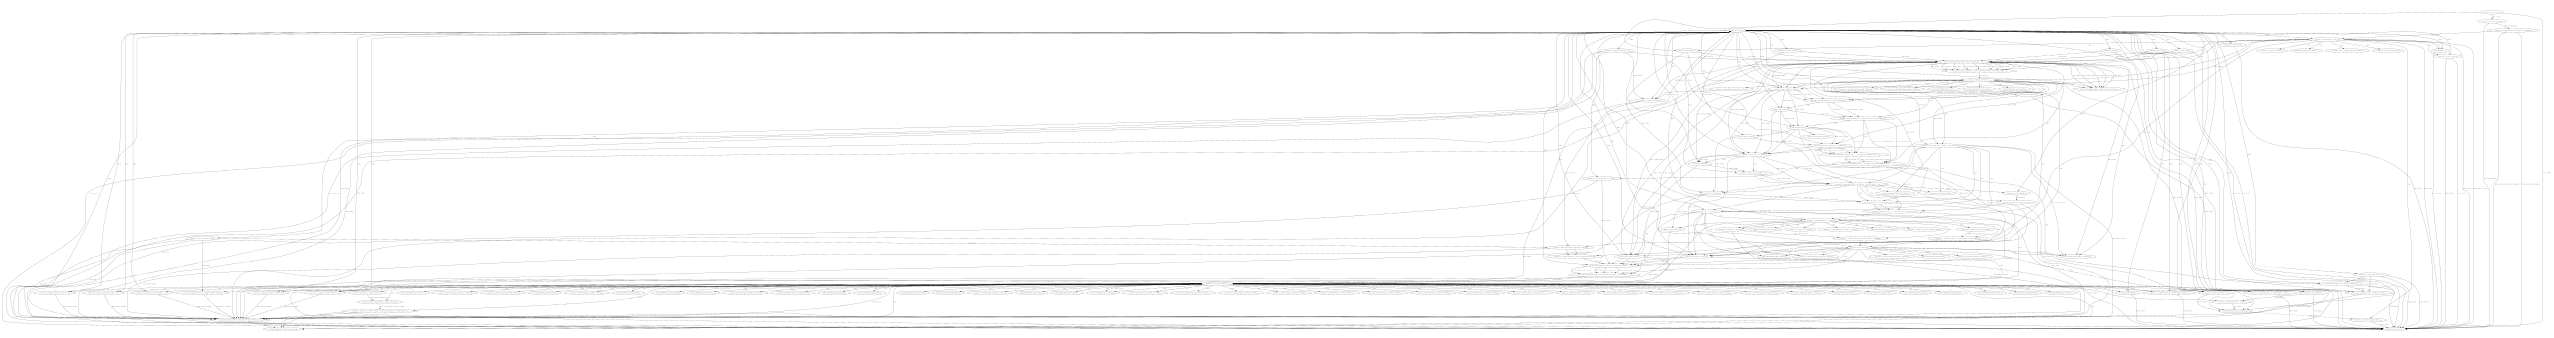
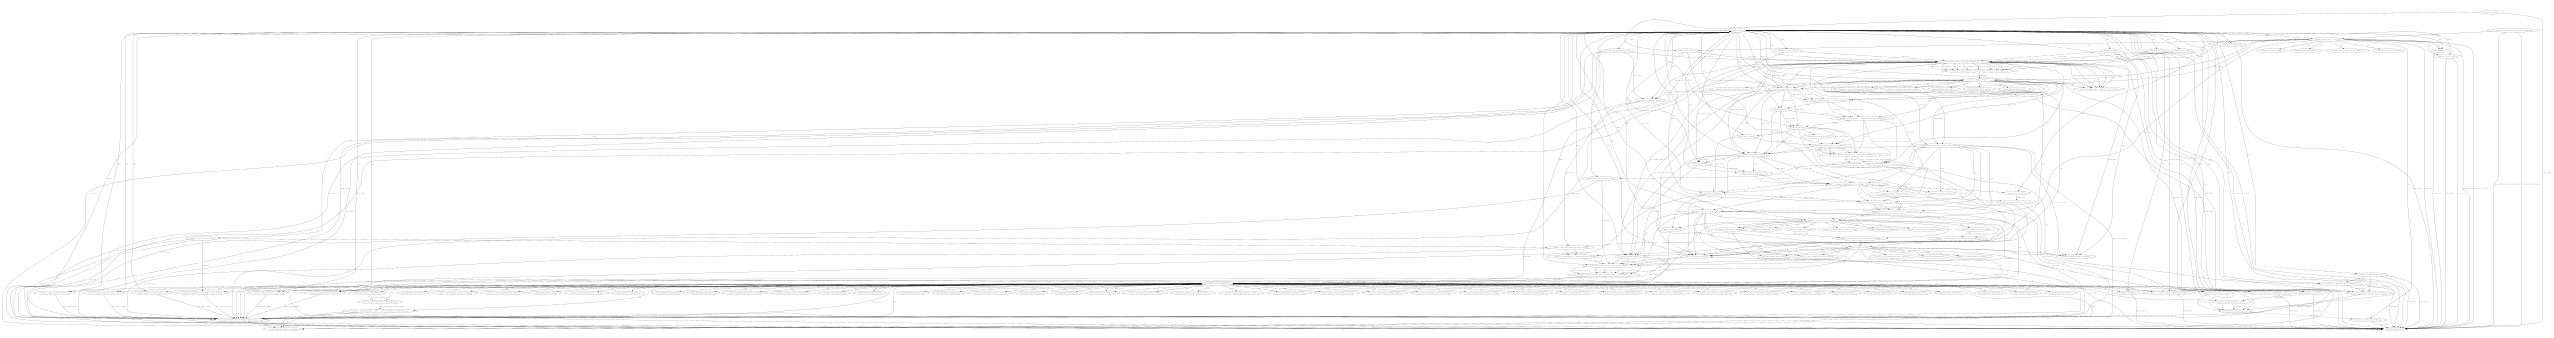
node "(FUN2,FUN2(FUN3(*VAR4)))": removed
edge "(FUN20,FUN20(VAR6, VAR30))" -> "(METHOD,FUN1)": reversed
